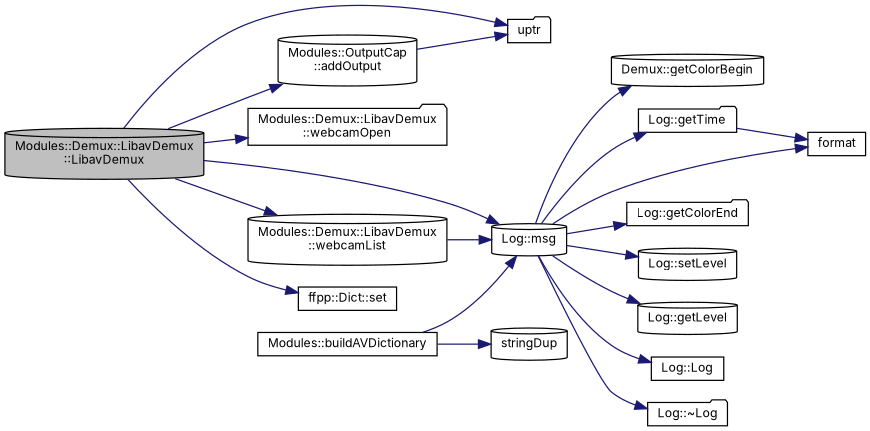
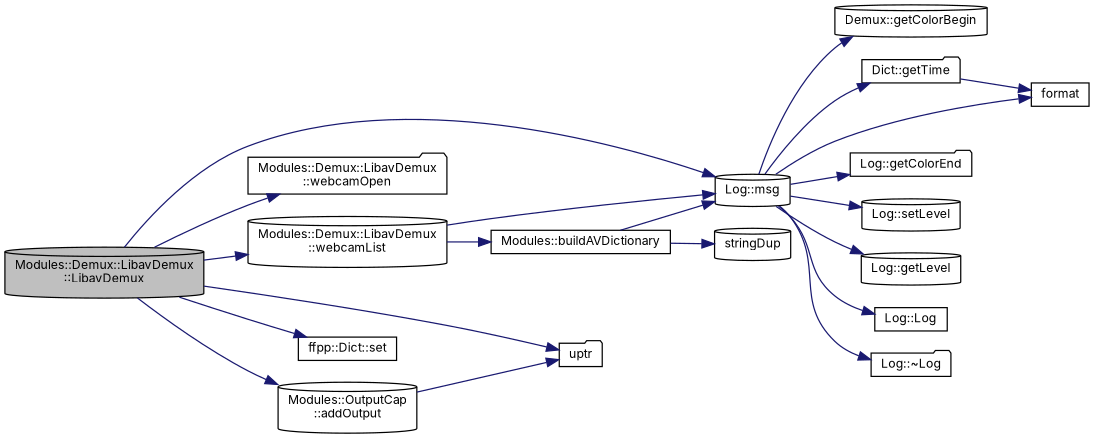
node "Log::getTime": label "Log::getTime" -> "Dict::getTime"
edge "Modules::Demux::LibavDemux ::webcamList" -> "Modules::buildAVDictionary": added
